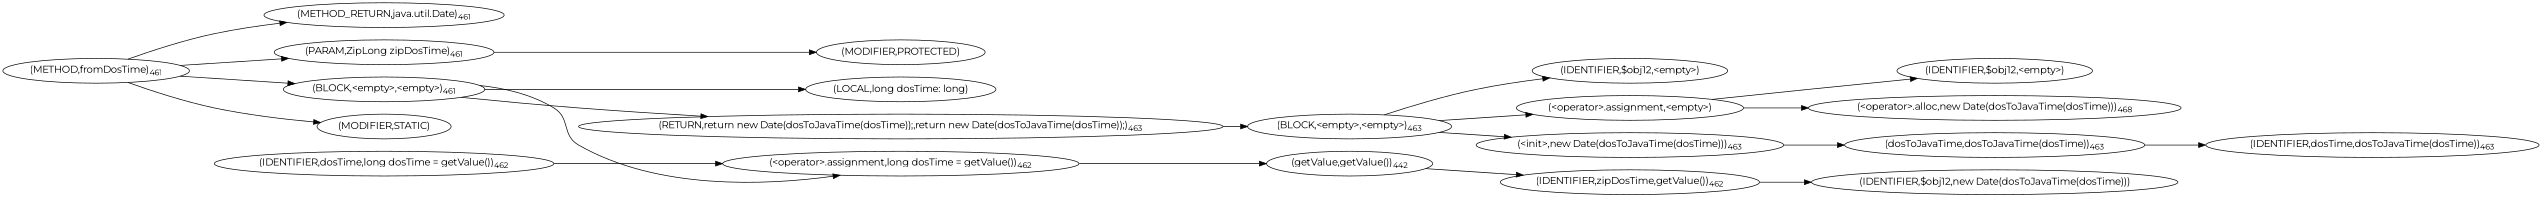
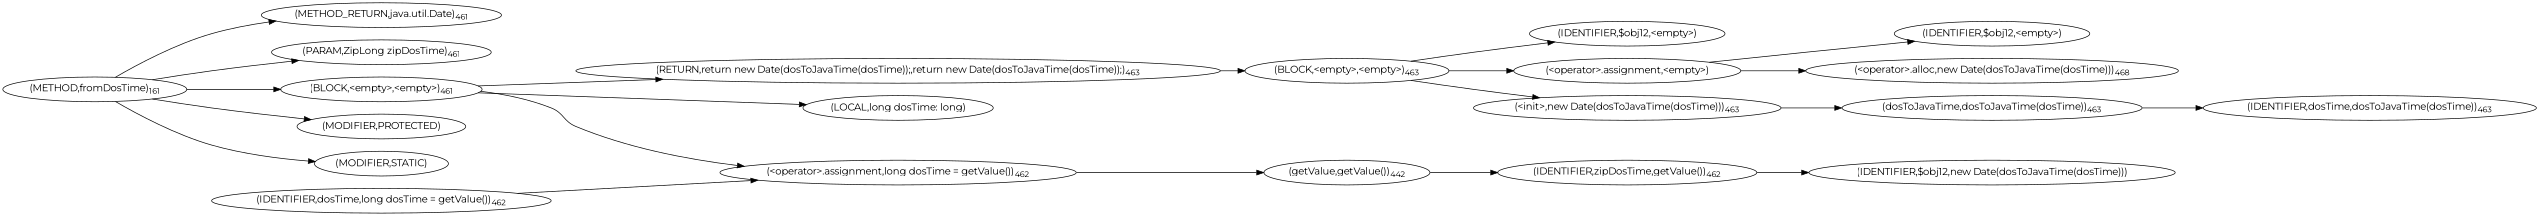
edge "(PARAM,ZipLong zipDosTime)" -> "(MODIFIER,PROTECTED)": now "(METHOD,fromDosTime)" -> "(MODIFIER,PROTECTED)"
node "(METHOD,fromDosTime)": text "461" -> "161"
